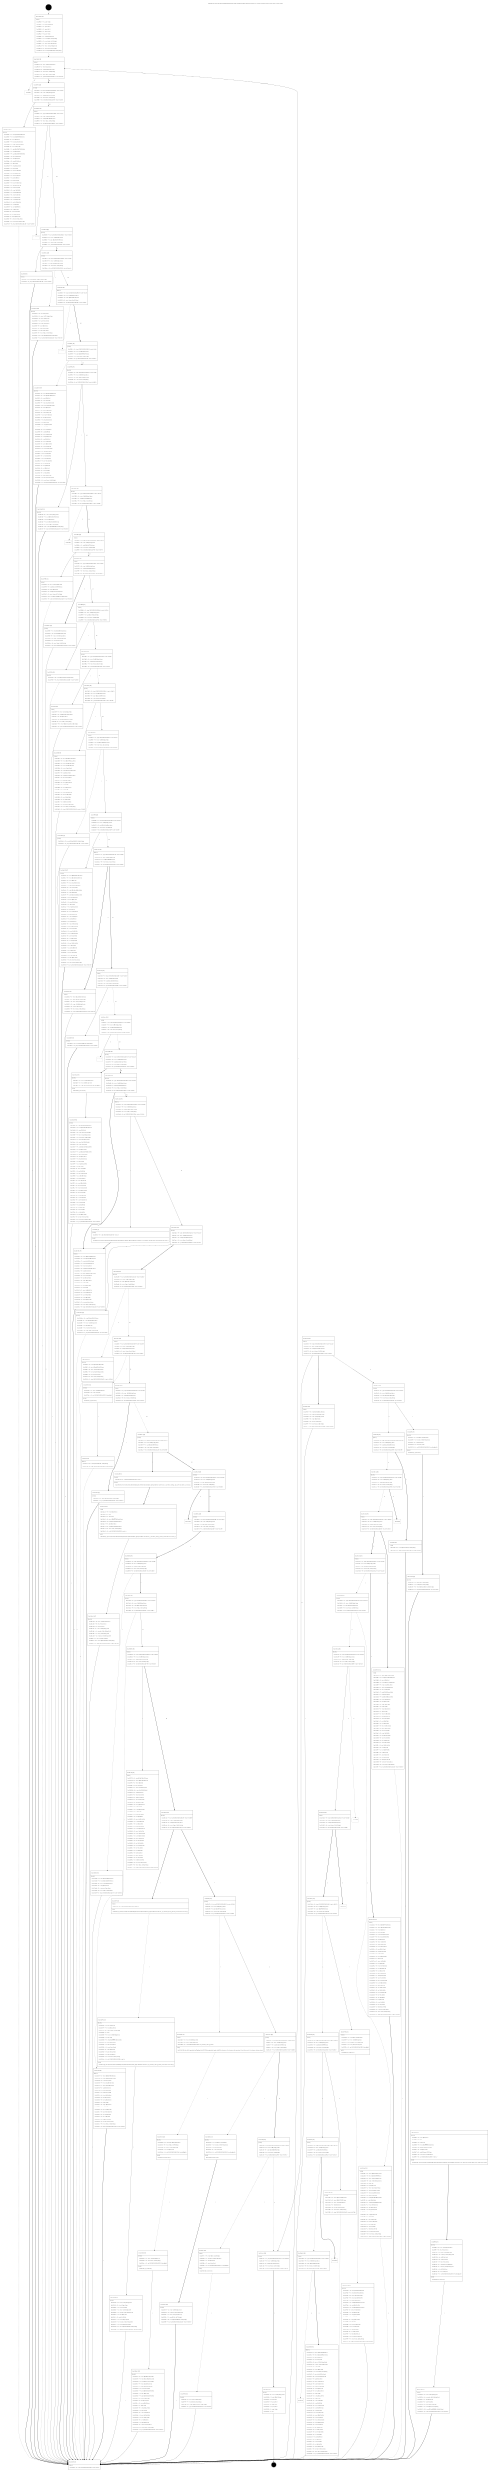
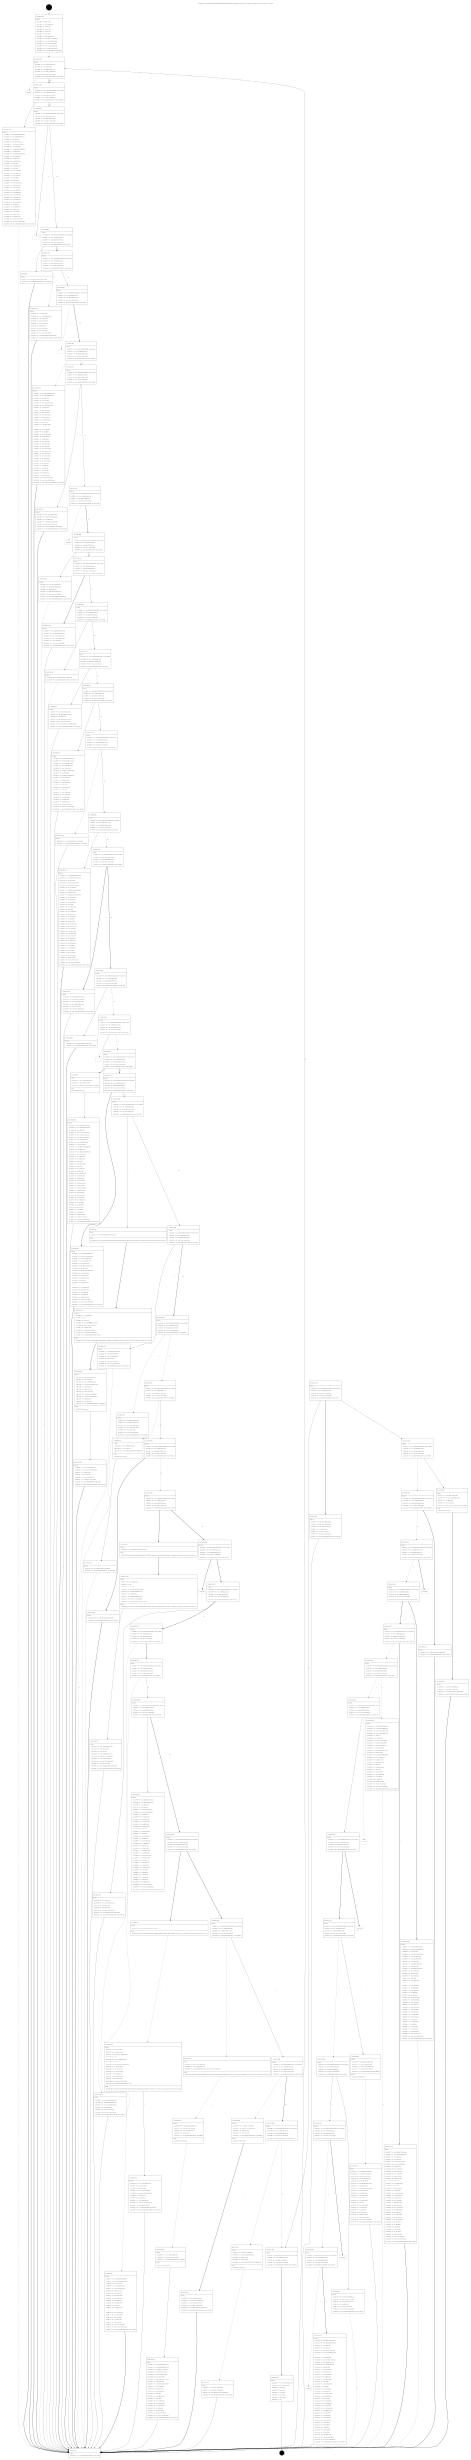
edge "0x401fcb [5]" -> "0x402394 [91]": now "0x401fcb [5]" -> "0x401fd0 [40]"
node "0x402537 [28]": added
